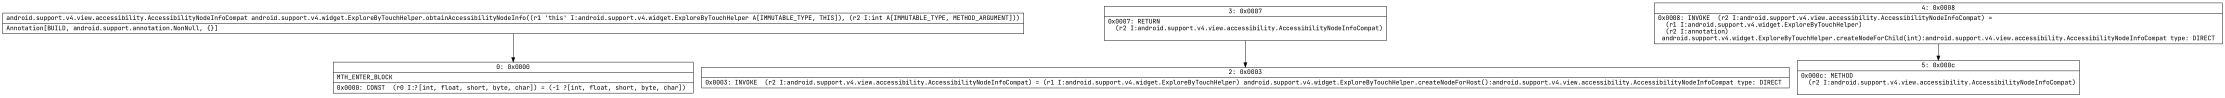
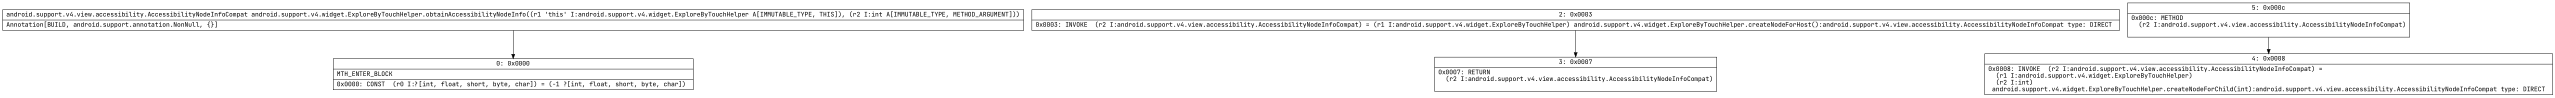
node "4: 0x0008": text "(r2 I:annotation)" -> "(r2 I:int)"
edge "4: 0x0008" -> "5: 0x000c": reversed
edge "3: 0x0007" -> "2: 0x0003": reversed
